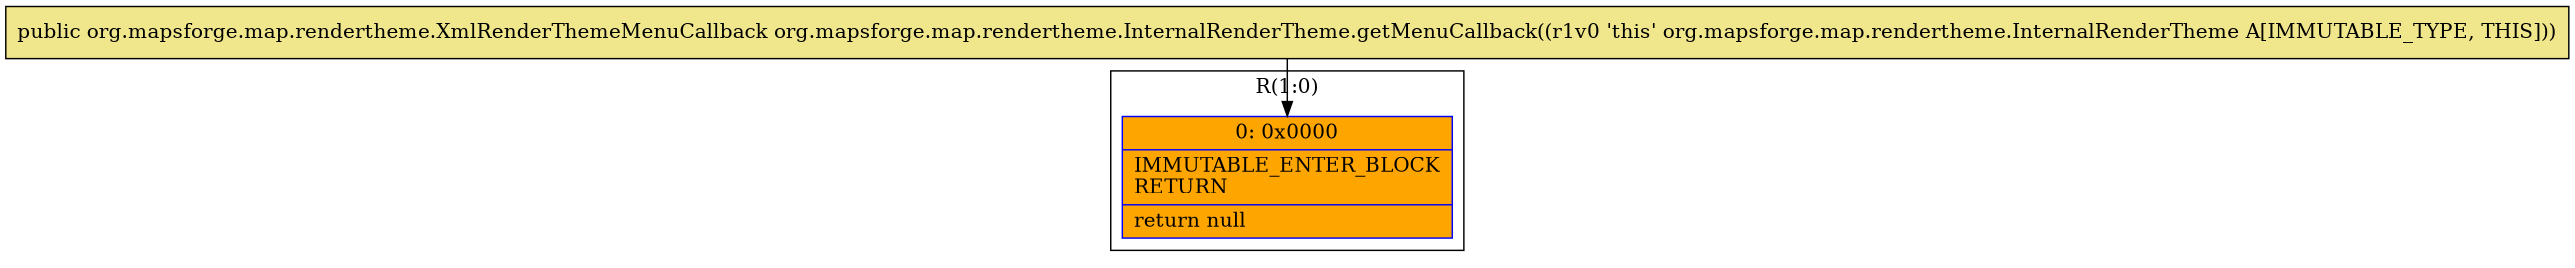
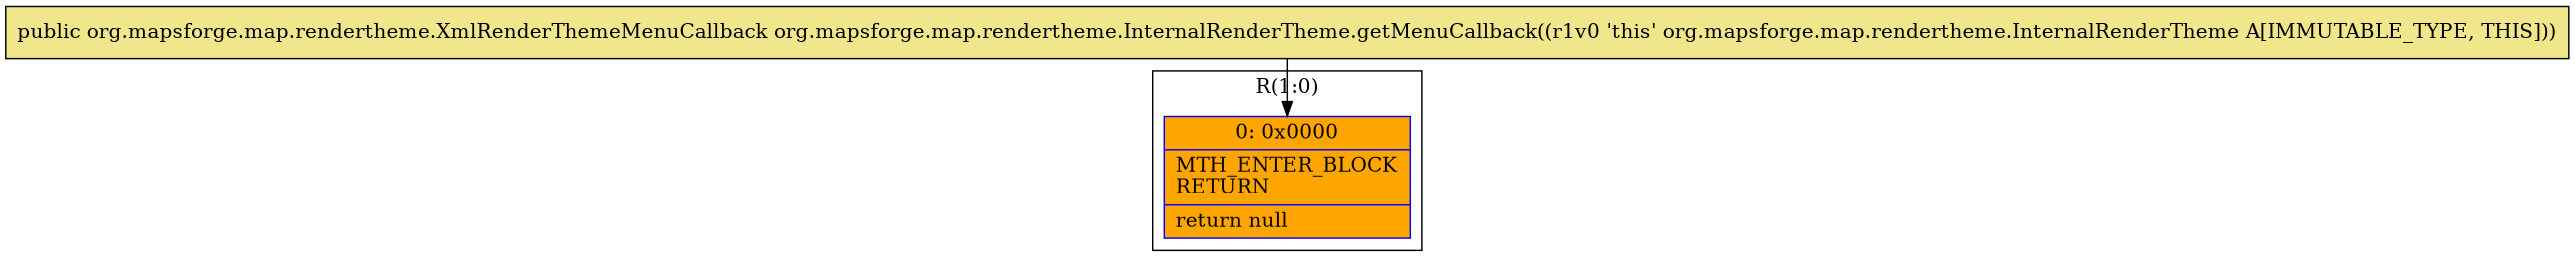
node "0: 0x0000": text "IMMUTABLE_ENTER_BLOCK" -> "MTH_ENTER_BLOCK"
